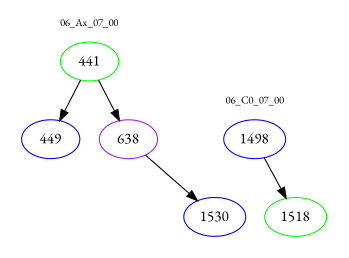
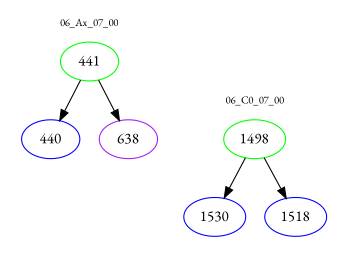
node "449": label "449" -> "440"
node "1498": color blue -> green
edge "638" -> "1530": now "1498" -> "1530"
node "1518": color green -> blue
